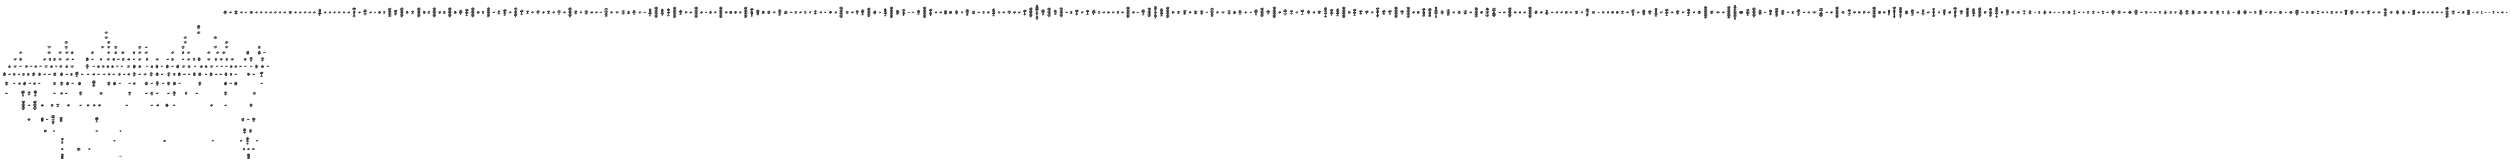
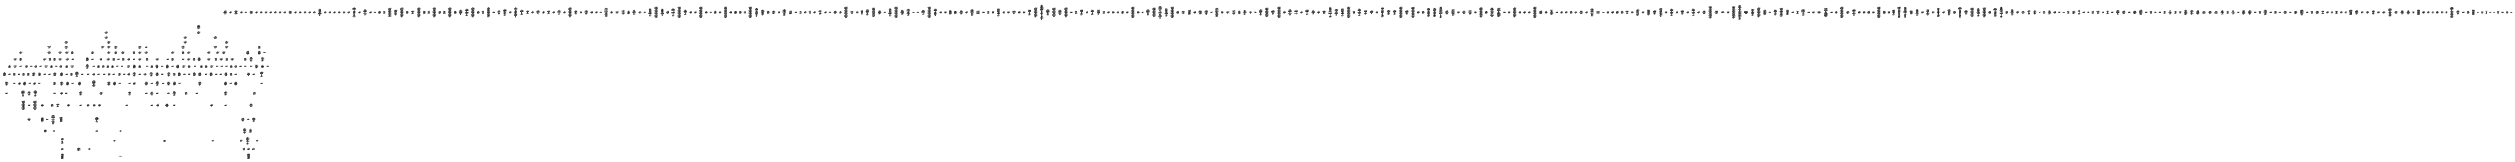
node "# 0xca8 JUMPDEST PUSHX Data PUSHX Data PUSHX Data JUMP": added
